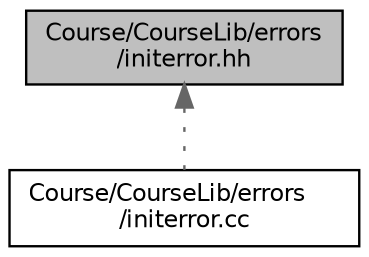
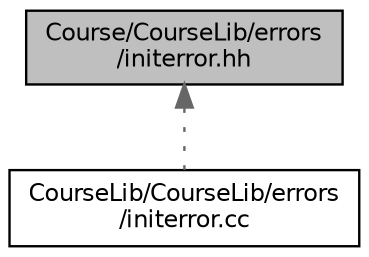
node "Course/CourseLib/errors /initerror.cc": label "Course/CourseLib/errors /initerror.cc" -> "CourseLib/CourseLib/errors /initerror.cc"
